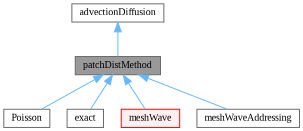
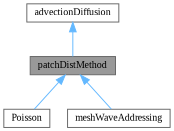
node "exact": removed
node "meshWave": removed
